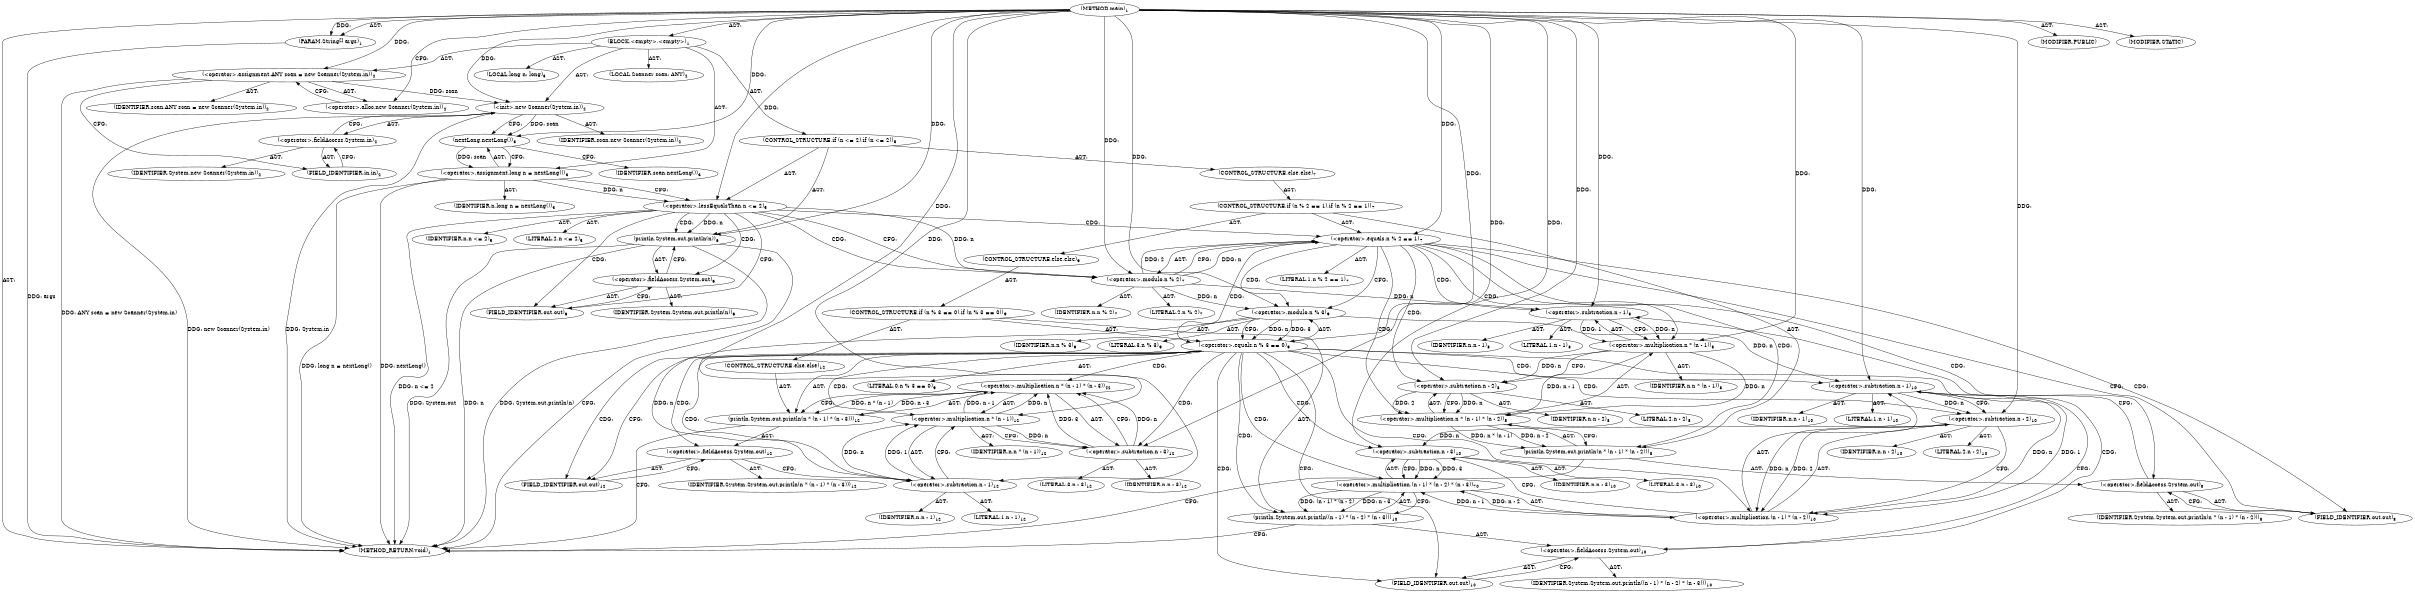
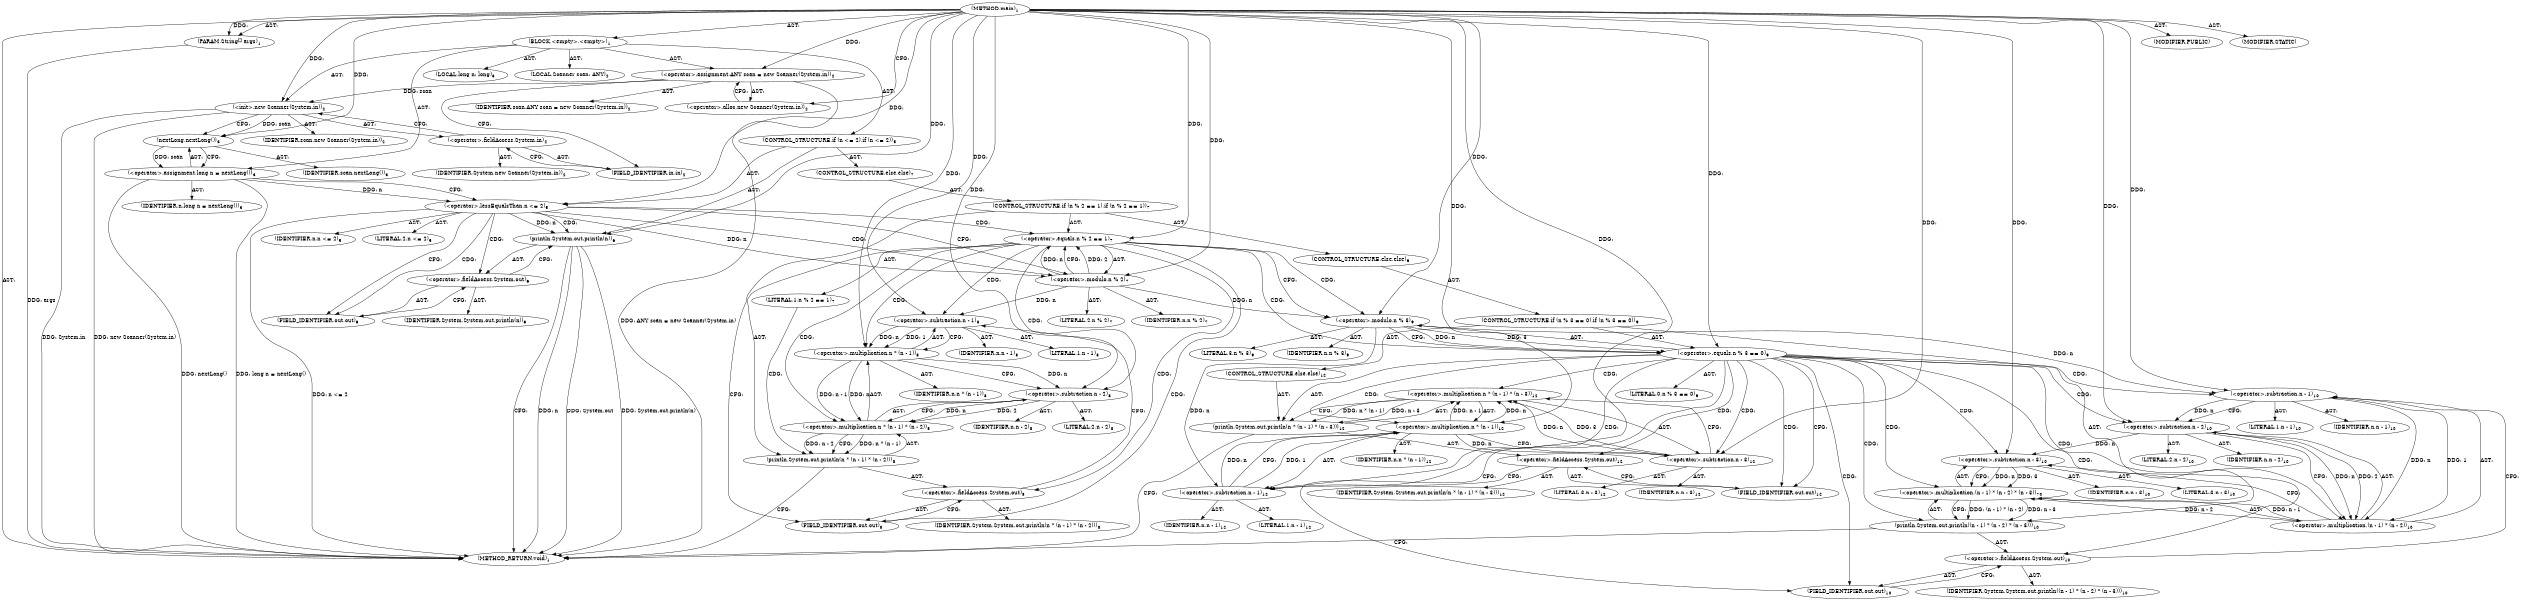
edge "(nextLong,nextLong())" -> "(IDENTIFIER,scan,nextLong())": label "CFG: " -> "AST: "
edge "(<operator>.equals,n % 2 == 1)" -> "(println,System.out.println(n * (n - 1) * (n - 2)))": now "(LITERAL,1,n % 2 == 1)" -> "(println,System.out.println(n * (n - 1) * (n - 2)))"
node "(<operator>.multiplication,n * (n - 1) * (n - 3))": text "42" -> "12"
